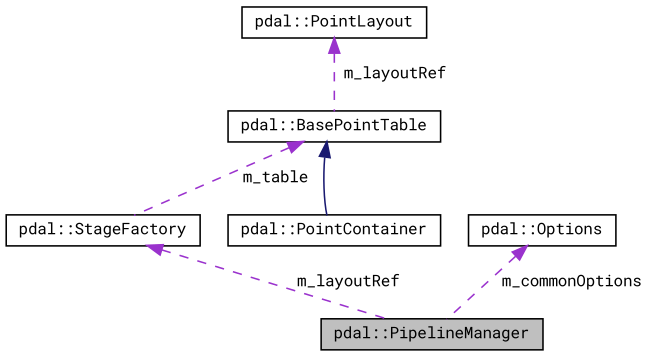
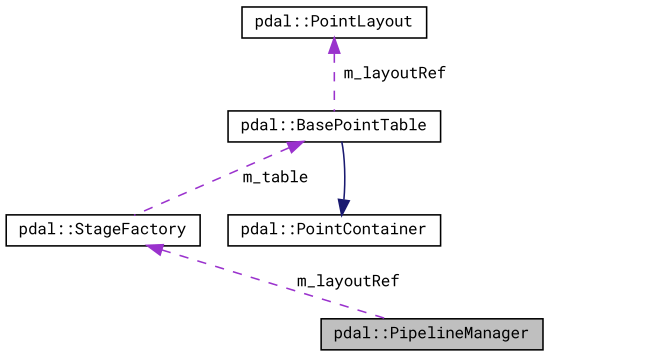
edge "pdal::PointContainer" -> "pdal::BasePointTable": reversed
node "pdal::Options": removed
